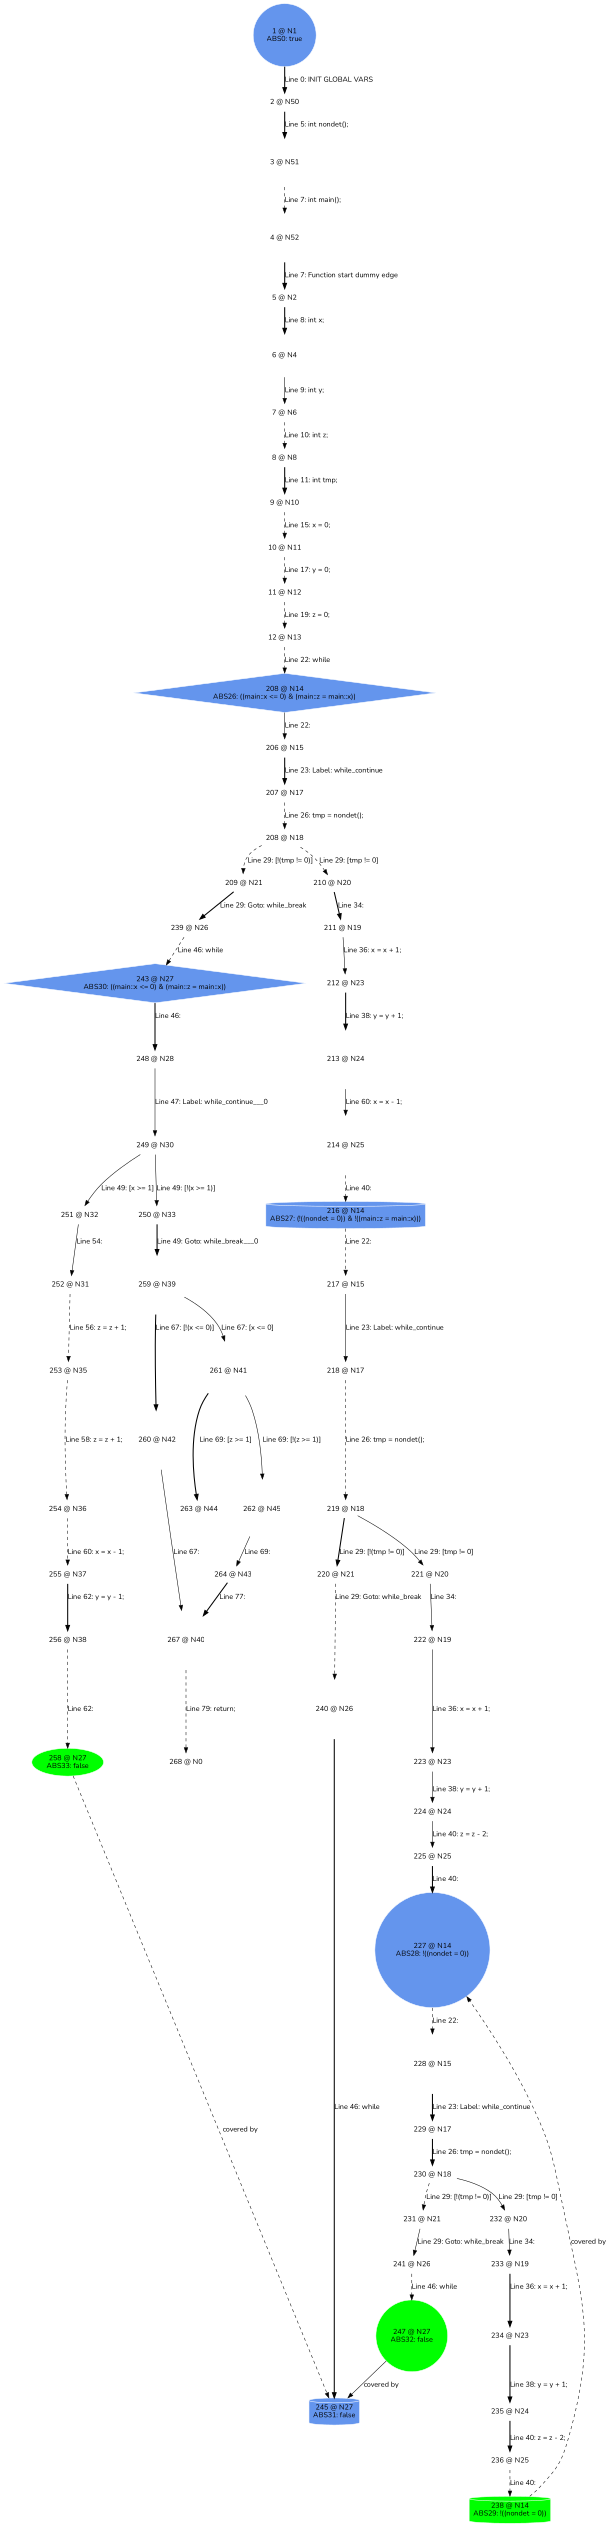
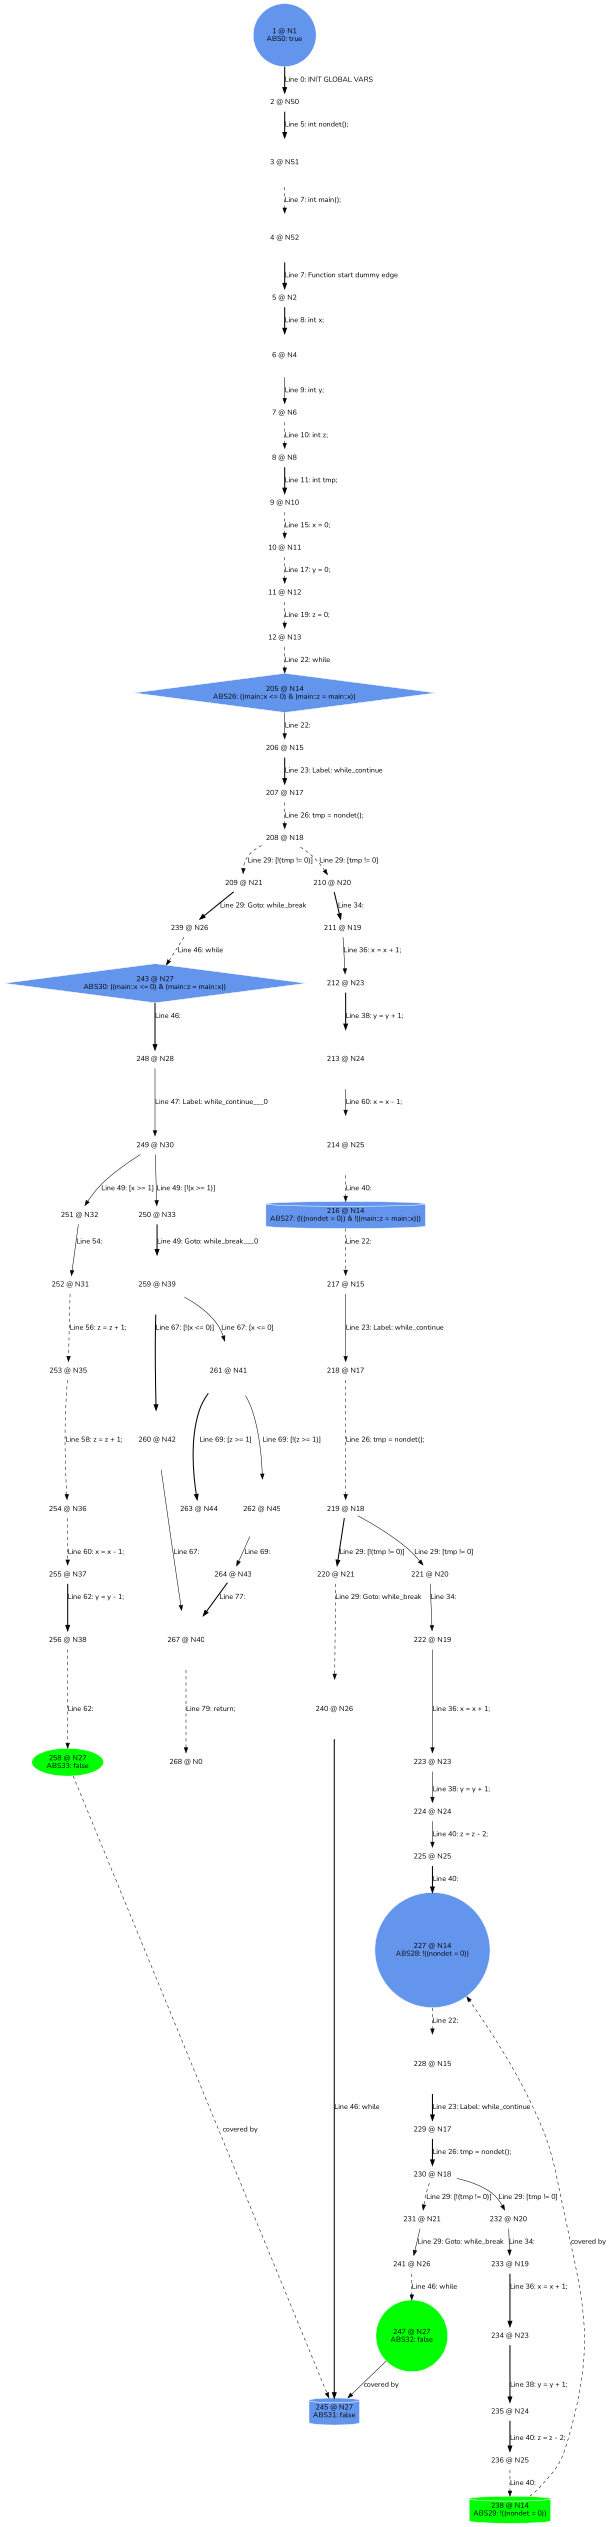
node "208 @ N14 ABS26: ((main::x <= 0) & (main::z = main::x))": label "208 @ N14 ABS26: ((main::x <= 0) & (main::z = main::x))" -> "205 @ N14 ABS26: ((main::x <= 0) & (main::z = main::x))"
